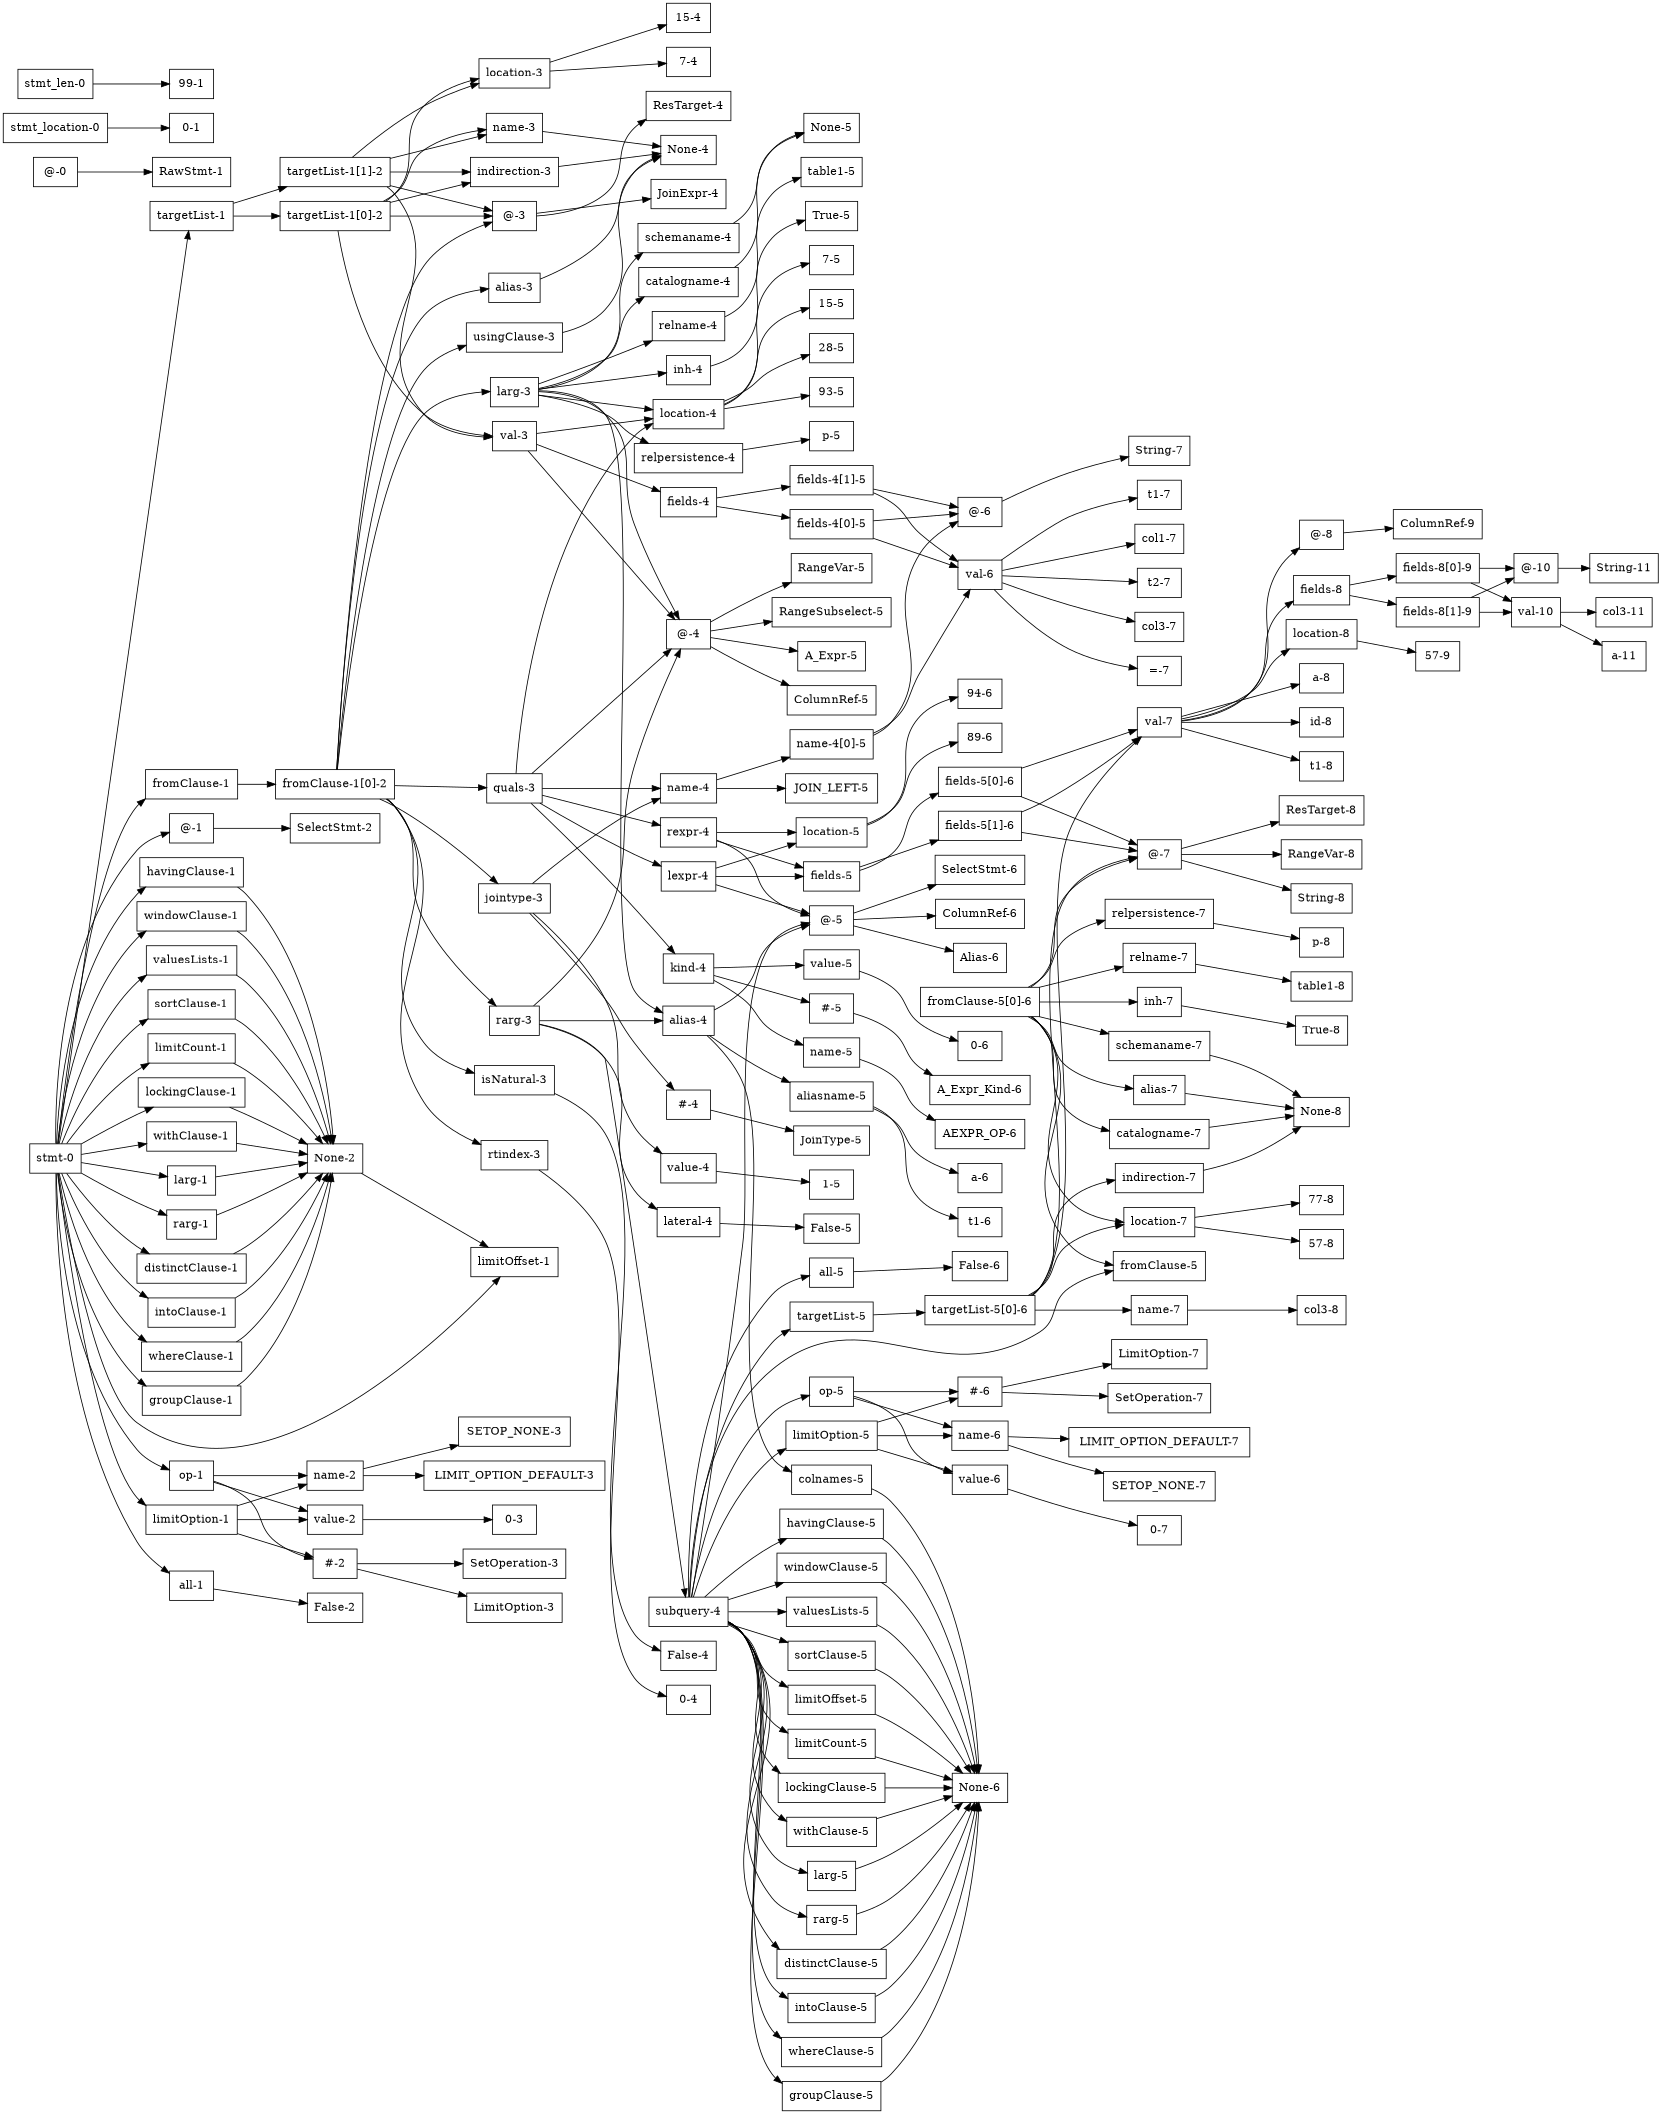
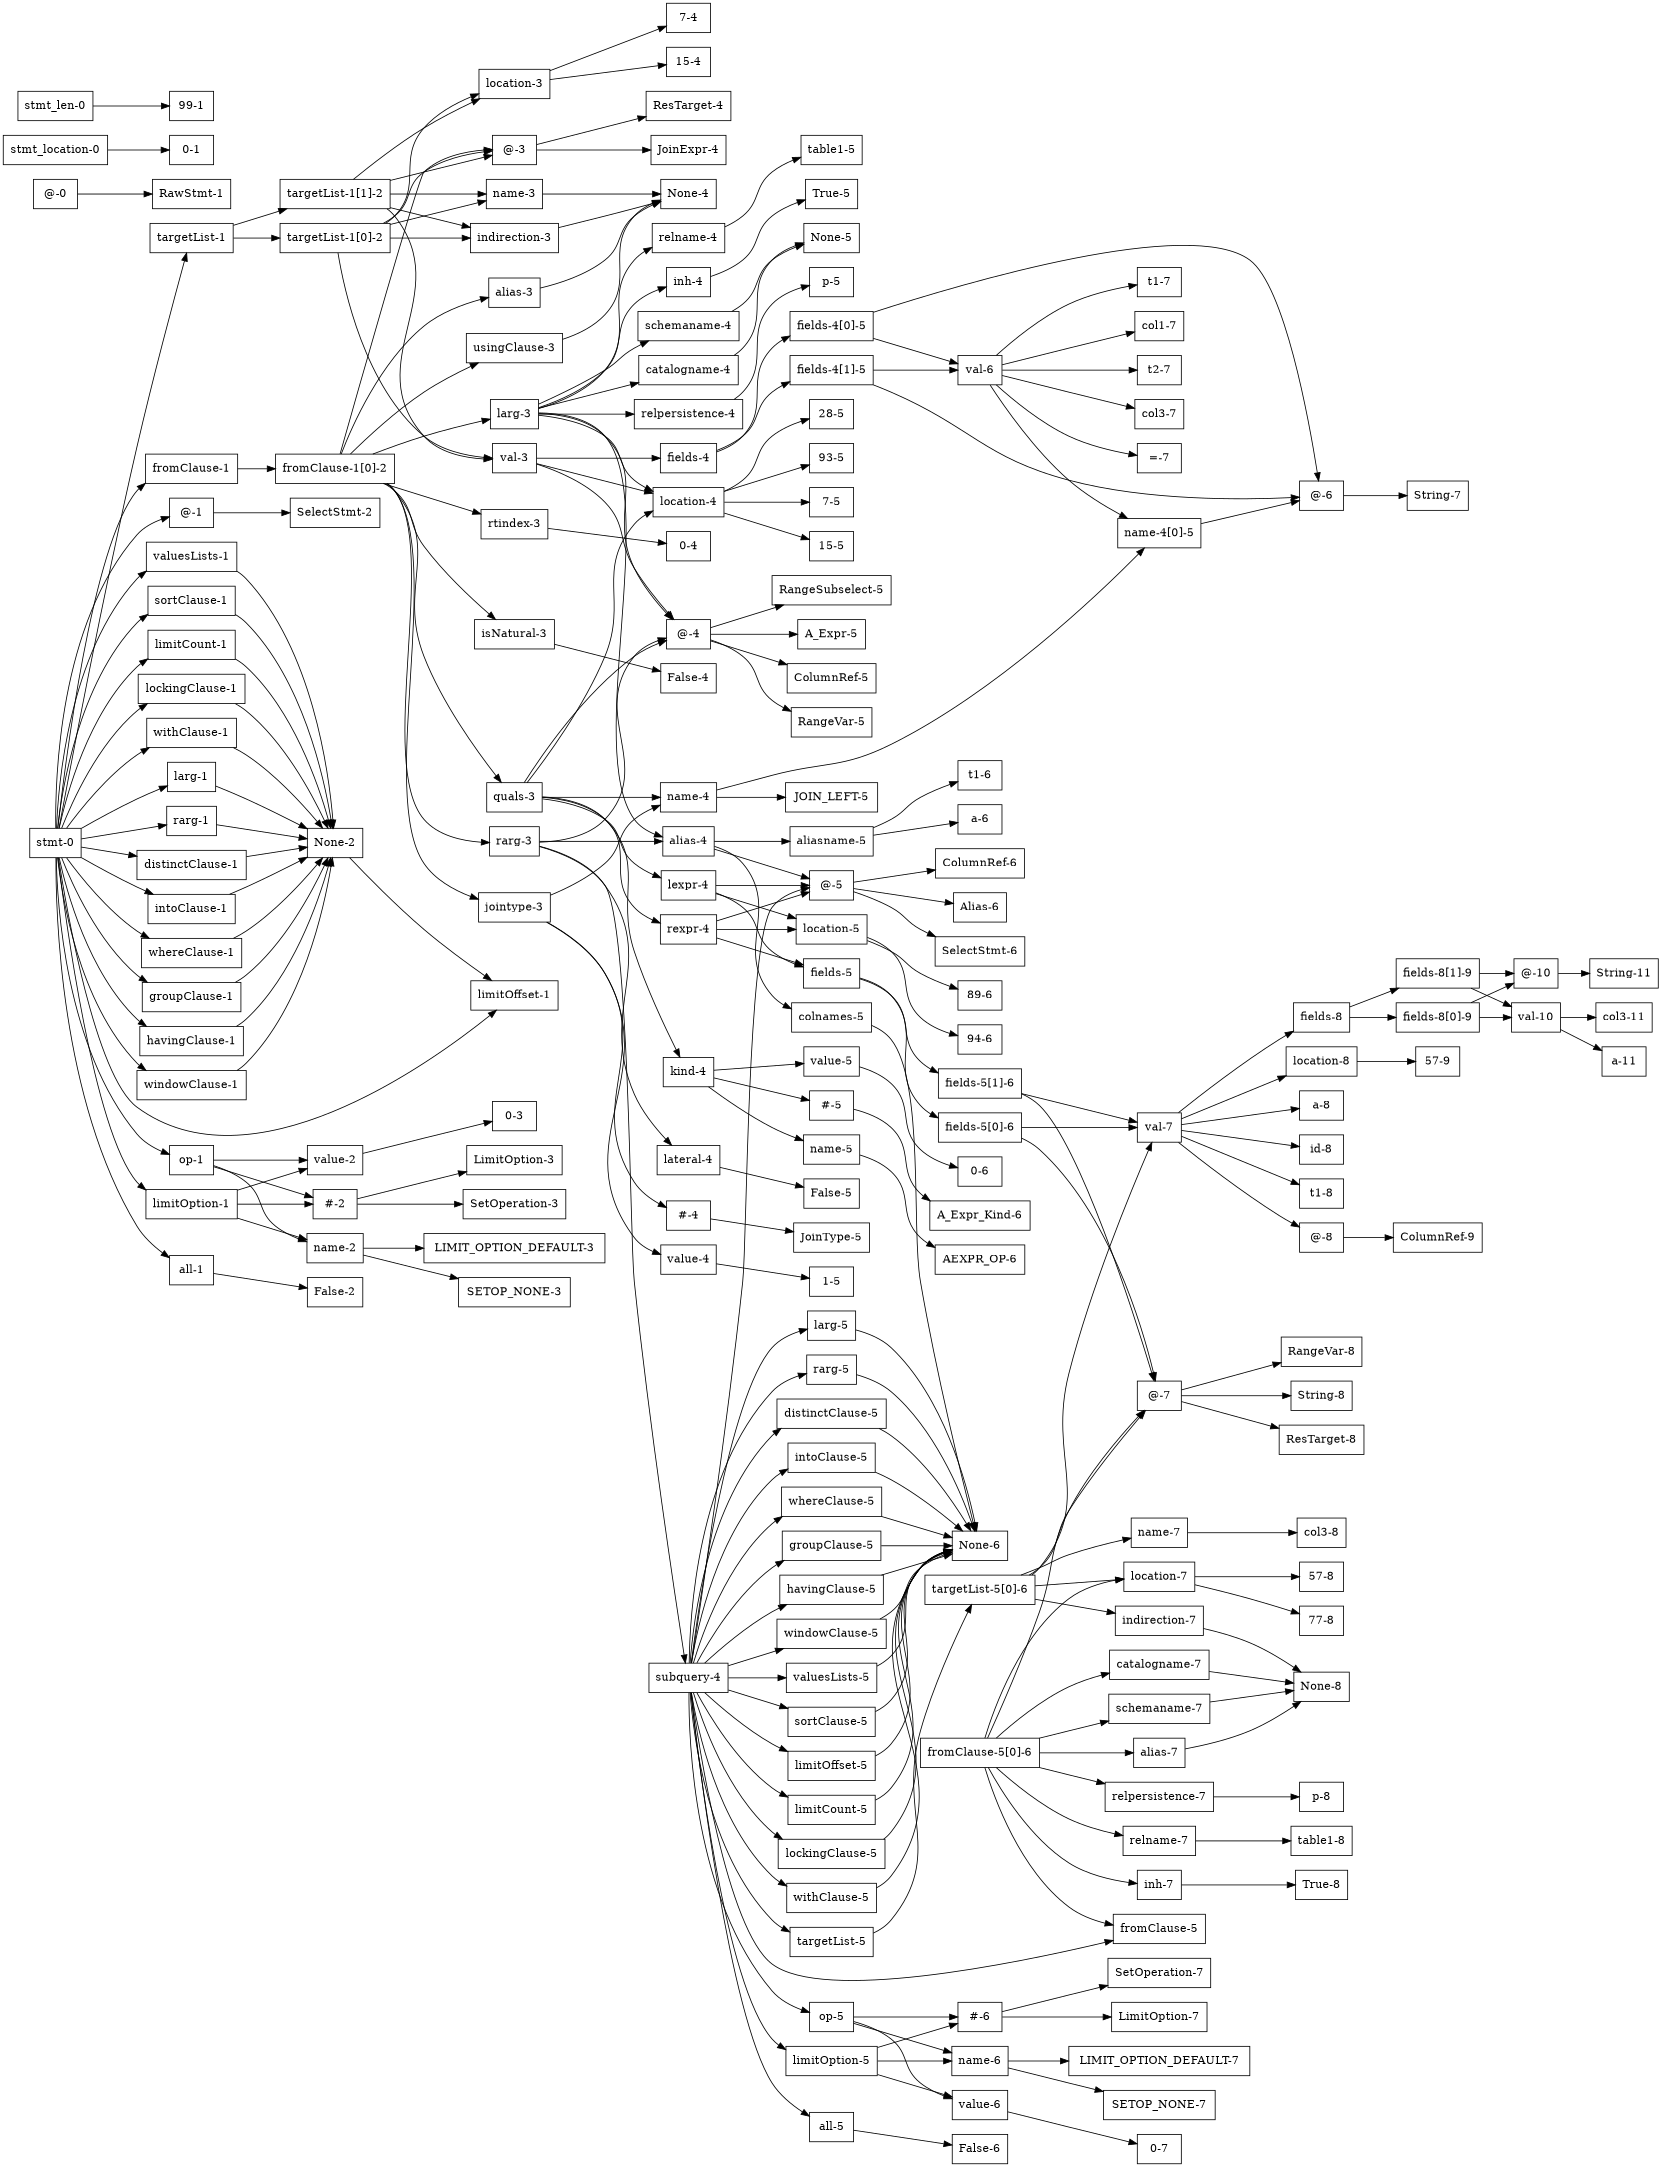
edge "name-4[0]-5" -> "val-6": reversed
